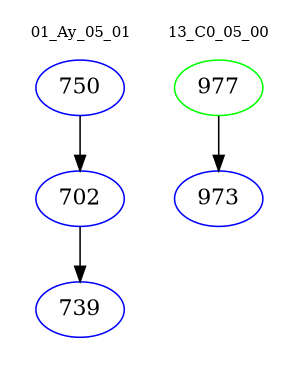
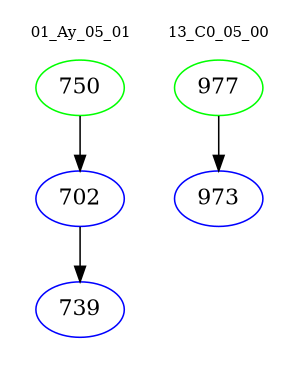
node "750": color blue -> green
